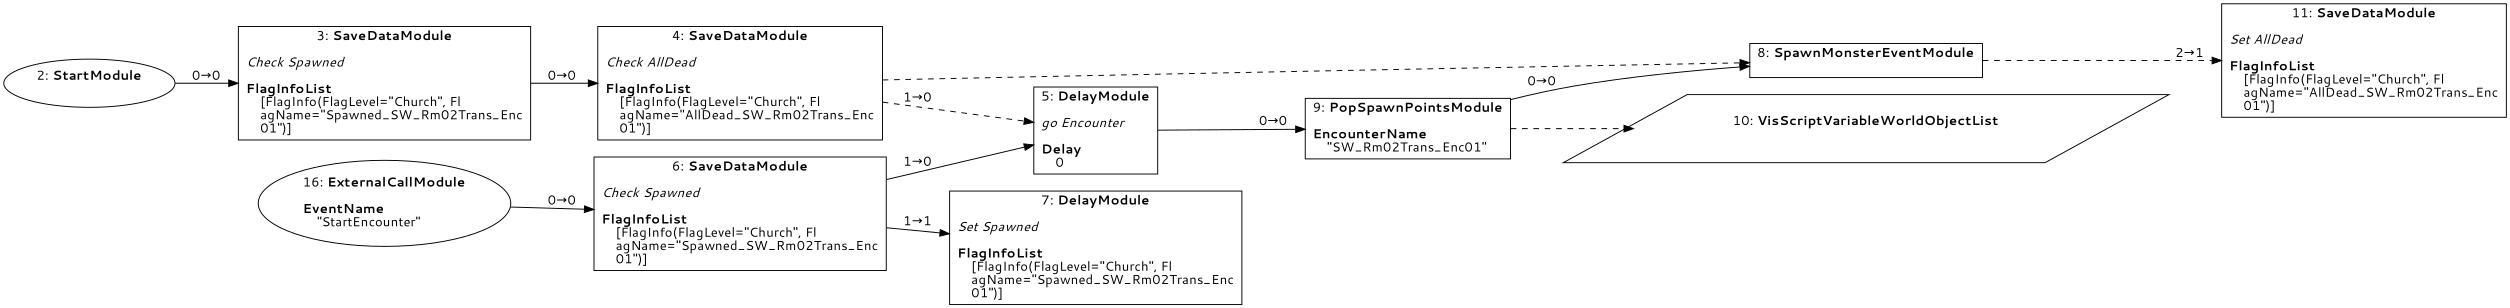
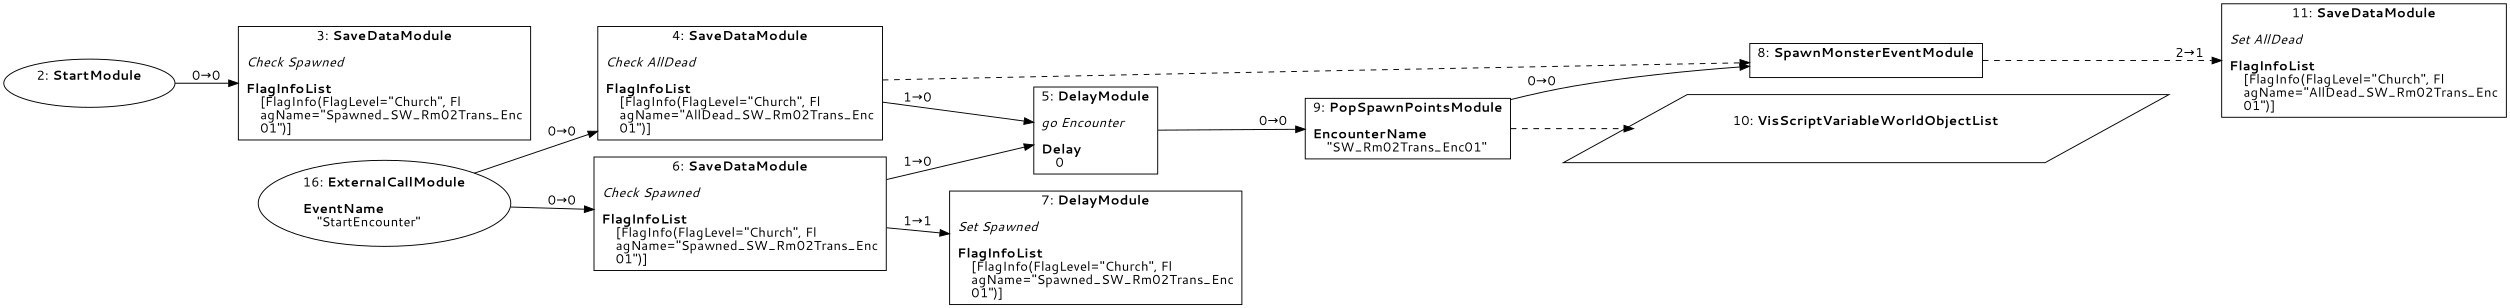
edge "3:" -> "4:": now "16:" -> "4:"
edge "4:" -> "5:": style dashed -> solid
